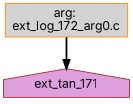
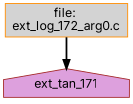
node "arg: ext_log_172_arg0.c": label "arg: ext_log_172_arg0.c" -> "file: ext_log_172_arg0.c"
